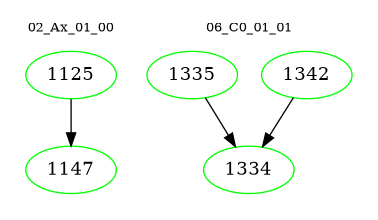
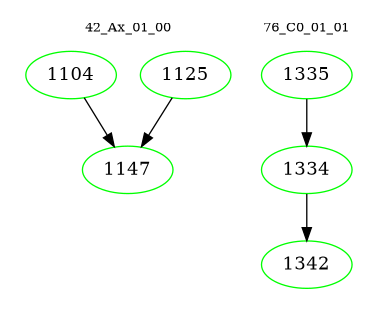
cluster "02_Ax_01_00": label "02_Ax_01_00" -> "42_Ax_01_00"
cluster "06_C0_01_01": label "06_C0_01_01" -> "76_C0_01_01"
node "1104": added
edge "1342" -> "1334": reversed
